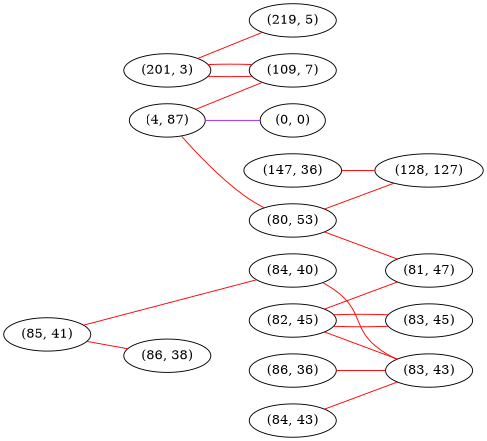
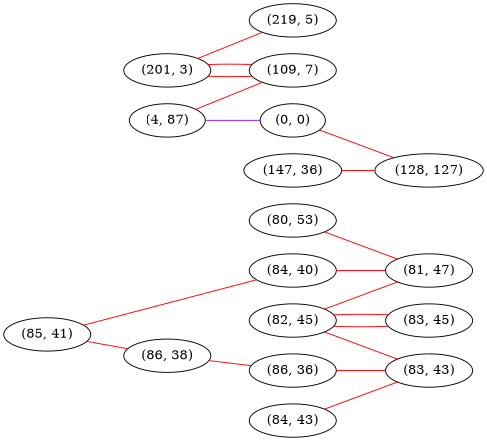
edge "(4, 87)" -- "(80, 53)": removed
edge "(128, 127)" -- "(80, 53)": now "(128, 127)" -- "(0, 0)"
edge "(84, 40)" -- "(83, 43)": now "(84, 40)" -- "(81, 47)"
edge "(86, 38)" -- "(86, 36)": added
